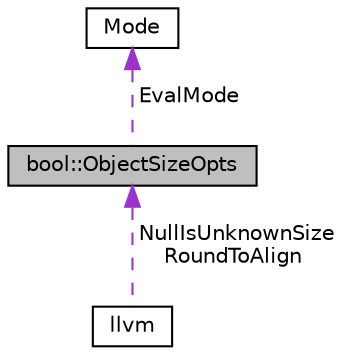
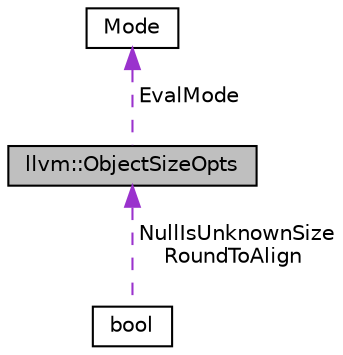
node "bool::ObjectSizeOpts": label "bool::ObjectSizeOpts" -> "llvm::ObjectSizeOpts"
node "llvm": label "llvm" -> "bool"
